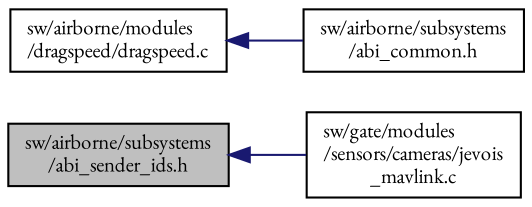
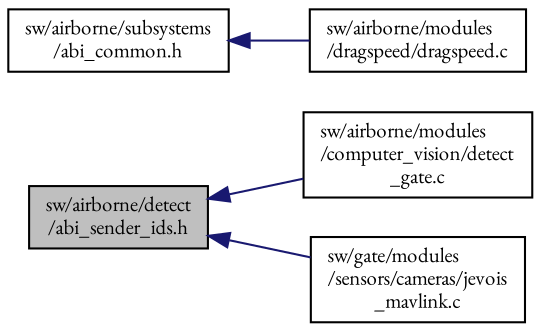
edge "sw/airborne/subsystems /abi_common.h" -> "sw/airborne/modules /dragspeed/dragspeed.c": reversed
node "sw/airborne/subsystems /abi_sender_ids.h": label "sw/airborne/subsystems /abi_sender_ids.h" -> "sw/airborne/detect /abi_sender_ids.h"
node "sw/airborne/modules /computer_vision/detect _gate.c": added
